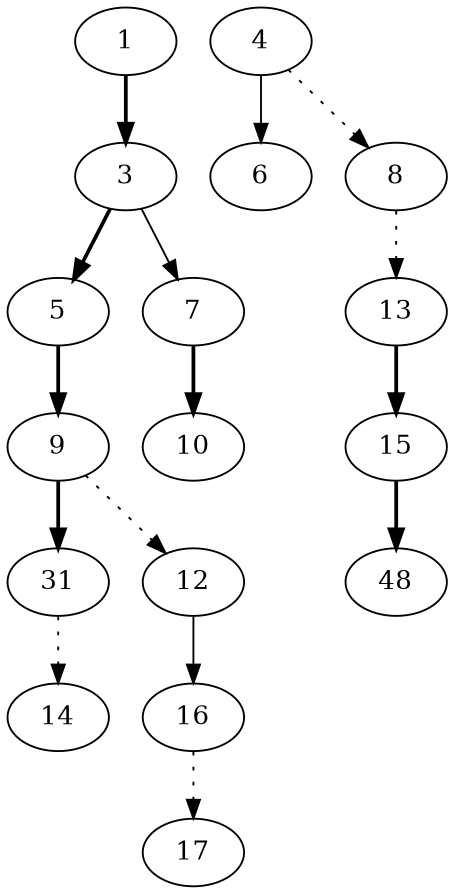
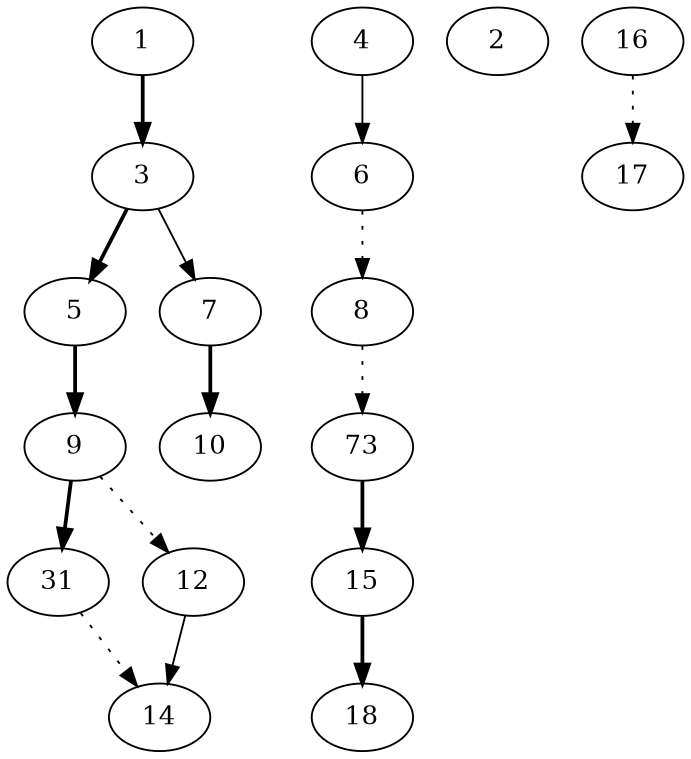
node "2": added
edge "4" -> "8": now "6" -> "8"
node "13": label "13" -> "73"
node "48": label "48" -> "18"
edge "12" -> "16": now "12" -> "14"
